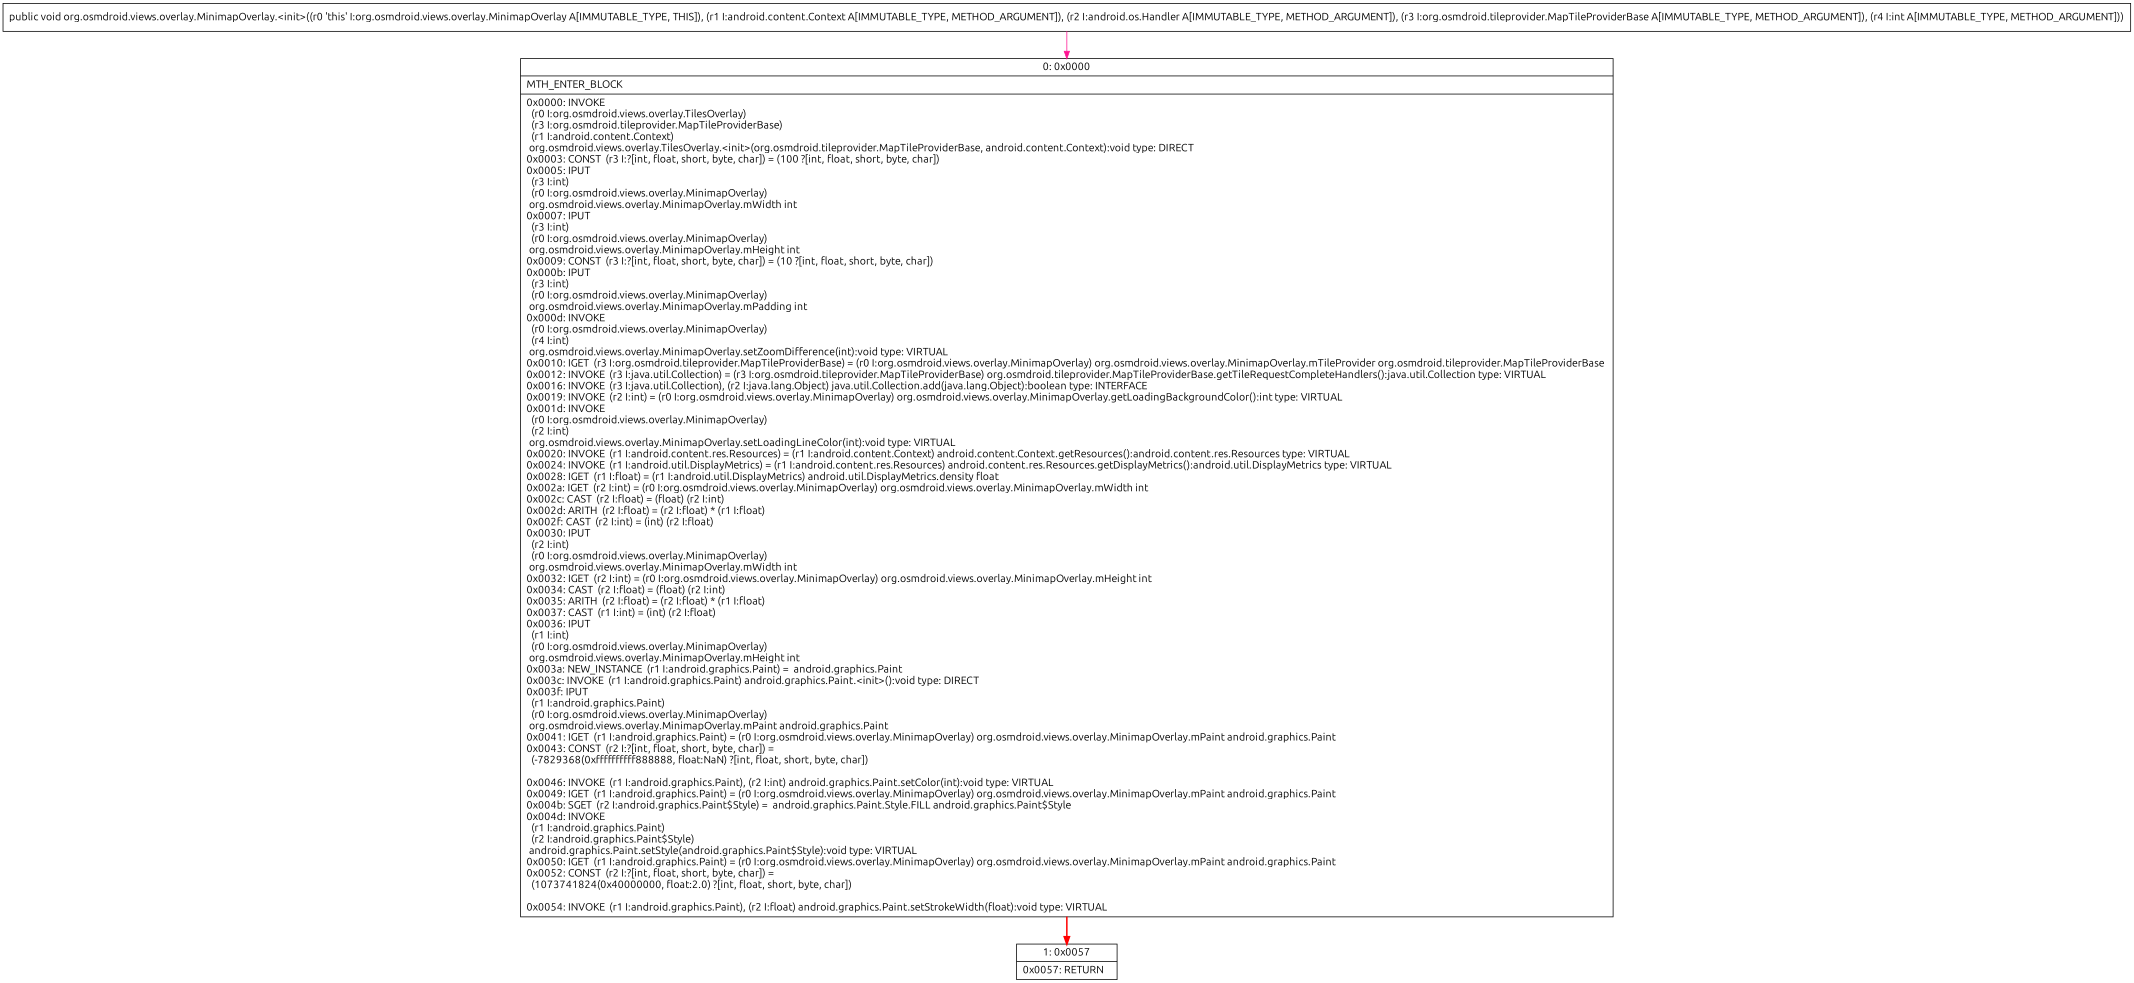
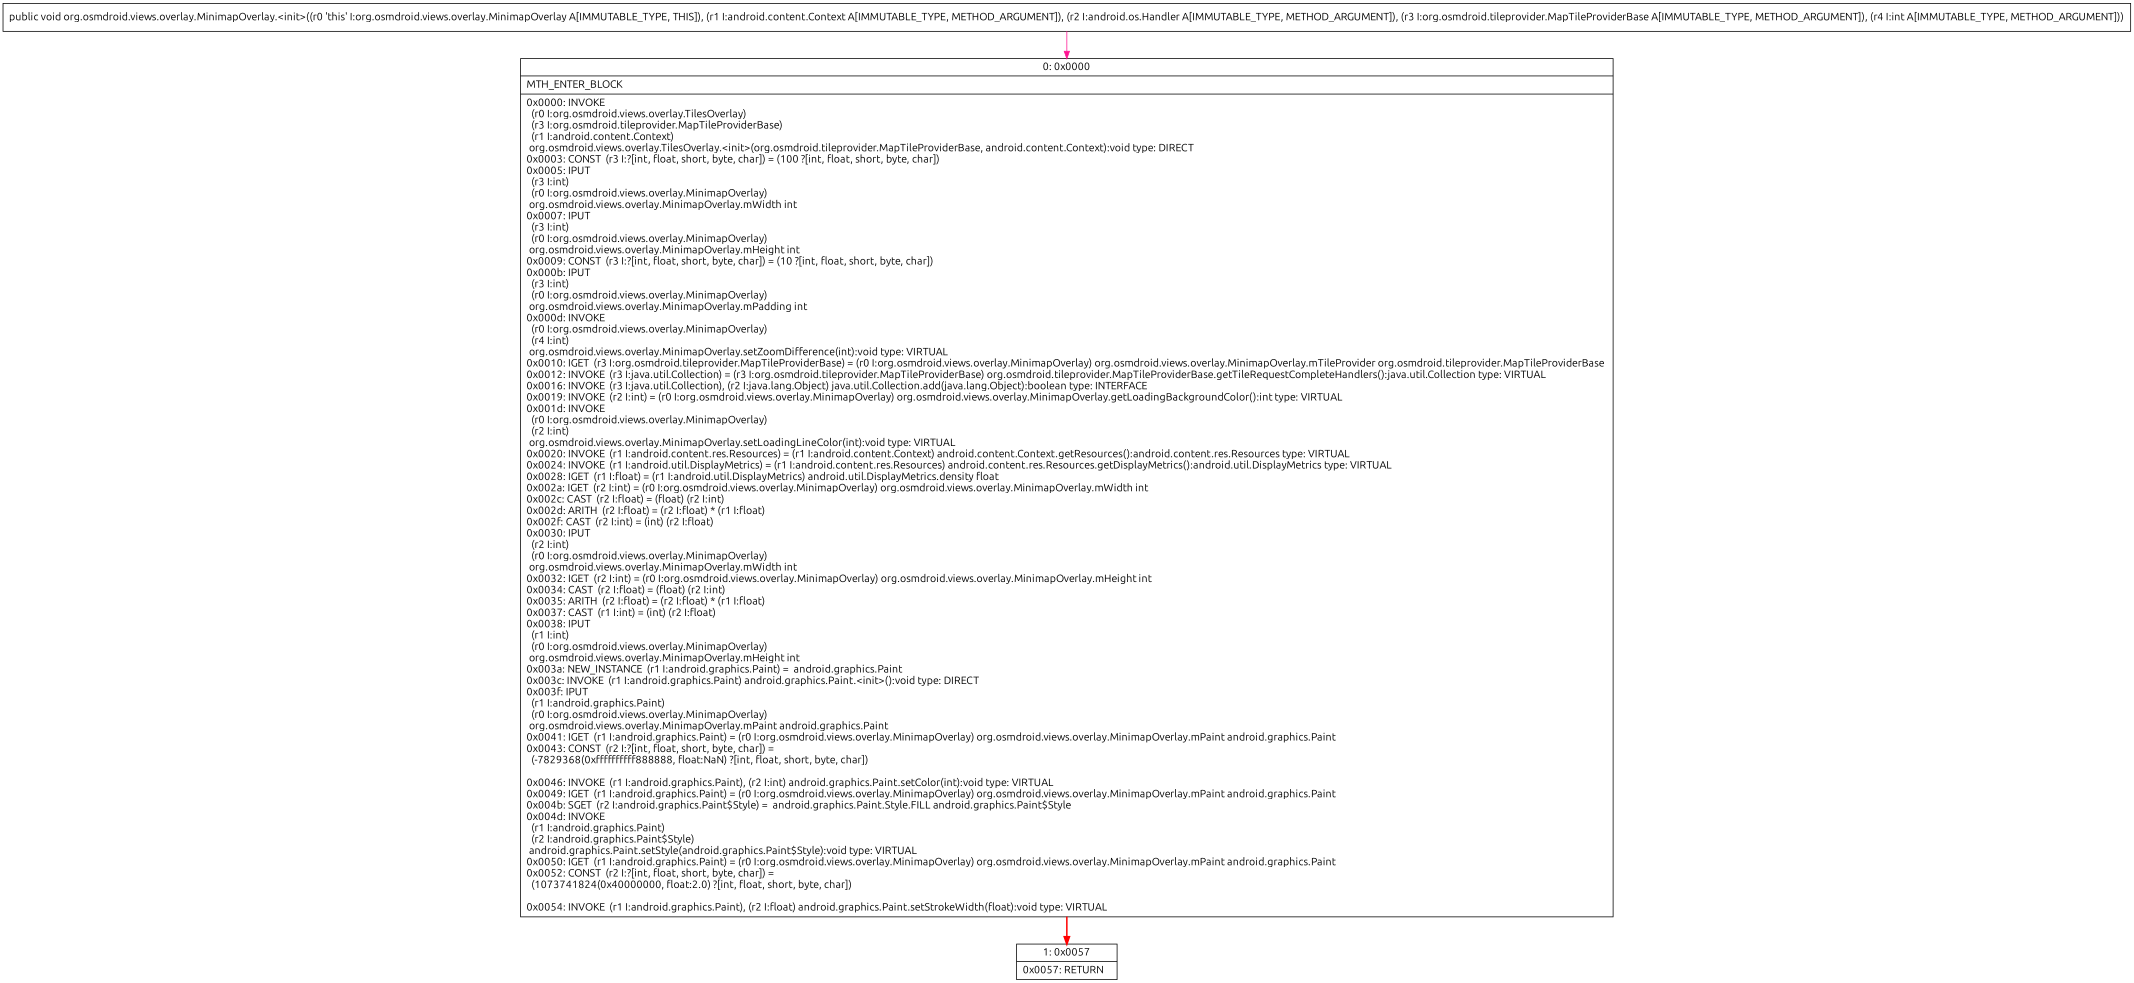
node "0: 0x0000": text "0x0036: IPUT" -> "0x0038: IPUT"
